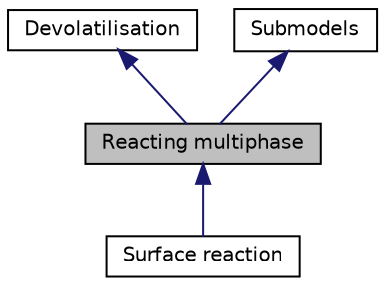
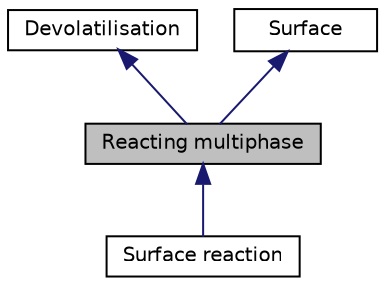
node "Submodels": label "Submodels" -> "Surface"
